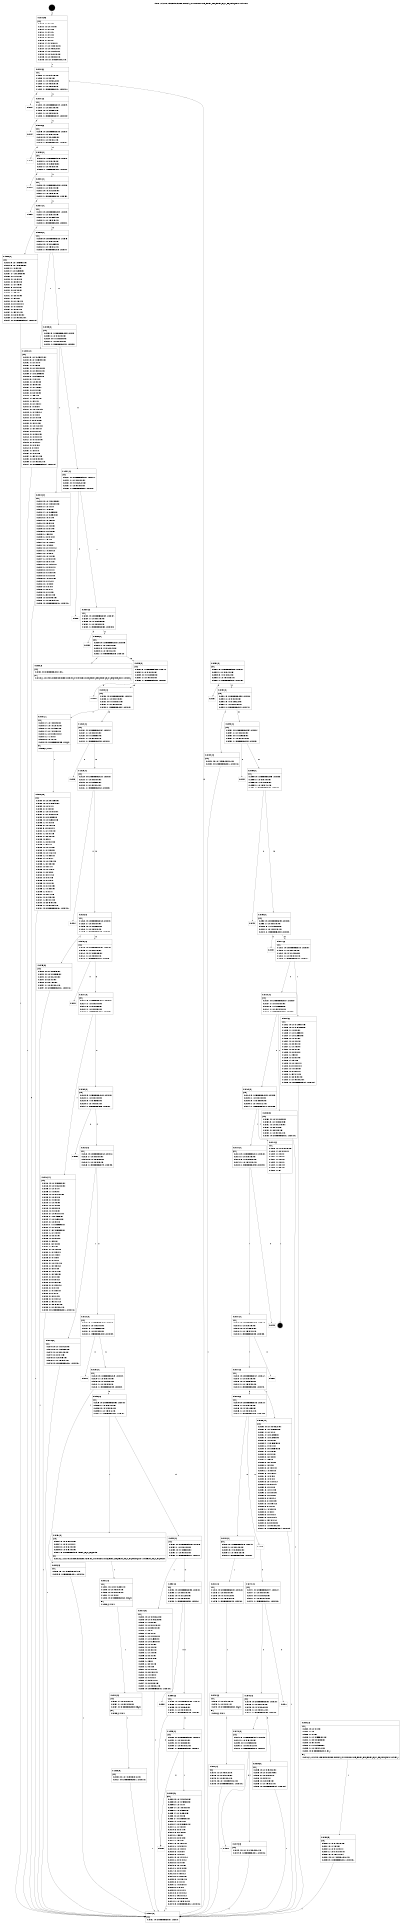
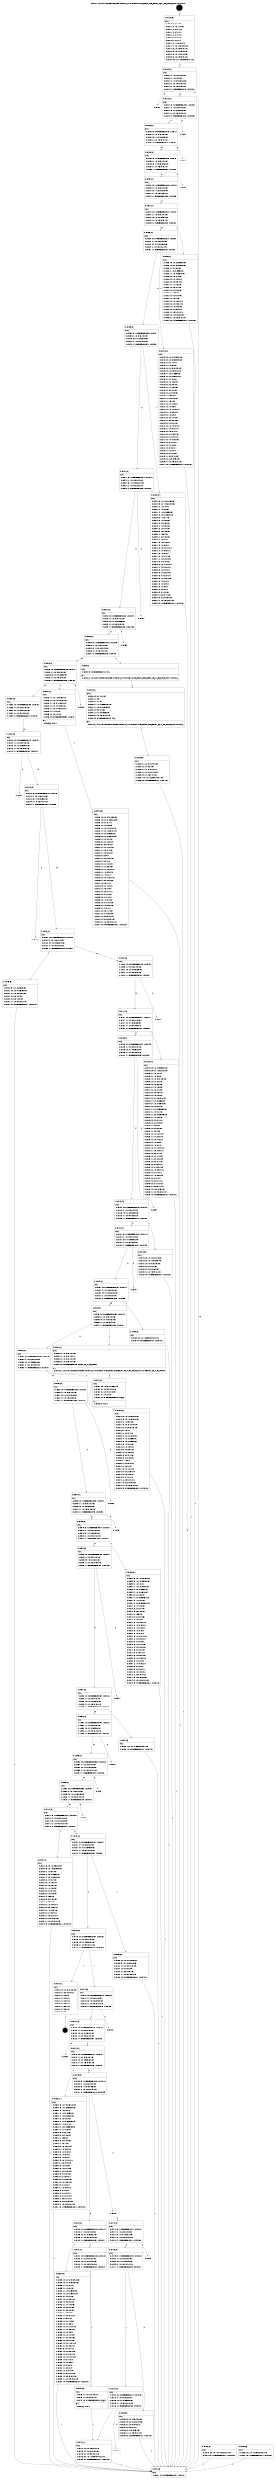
node "0x402043": removed
edge "0x401aa3 [5]" -> "0x401aa8 [40]": added, label "1"
edge "0x4013e6 [28]" -> "0x4018b1 [44]": now "0x4013ca [28]" -> "0x4018b1 [44]"
node "0x401c2d [15]": removed
edge "0x40174a [28]" -> "0x402175 [15]": now "0x40174a [28]" -> "0x4017b6 [24]"
edge "0x40156e [28]" -> "0x4017ec": now "0x40156e [28]" -> "0x40158a [28]"
node "0x402052 [137]": added
